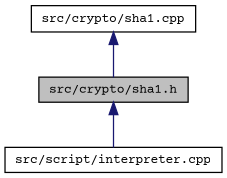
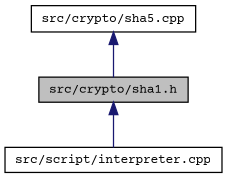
node "src/crypto/sha1.cpp": label "src/crypto/sha1.cpp" -> "src/crypto/sha5.cpp"
